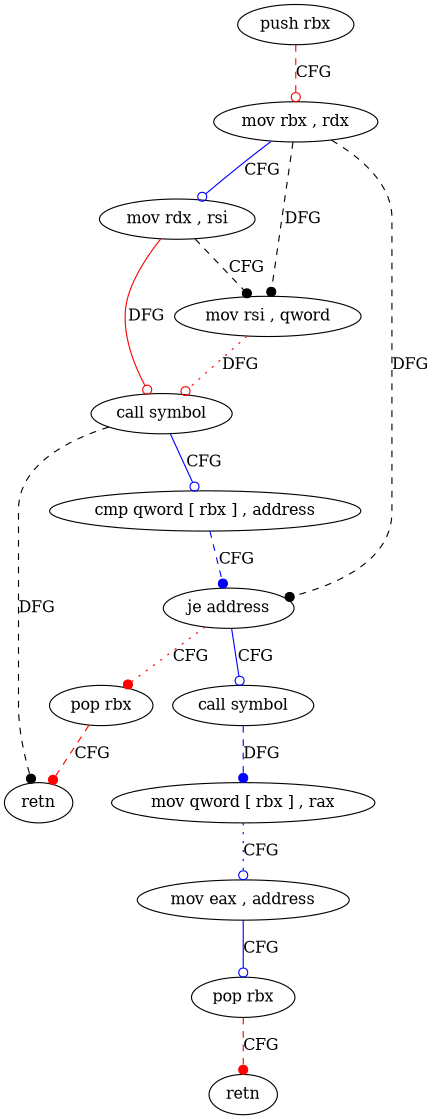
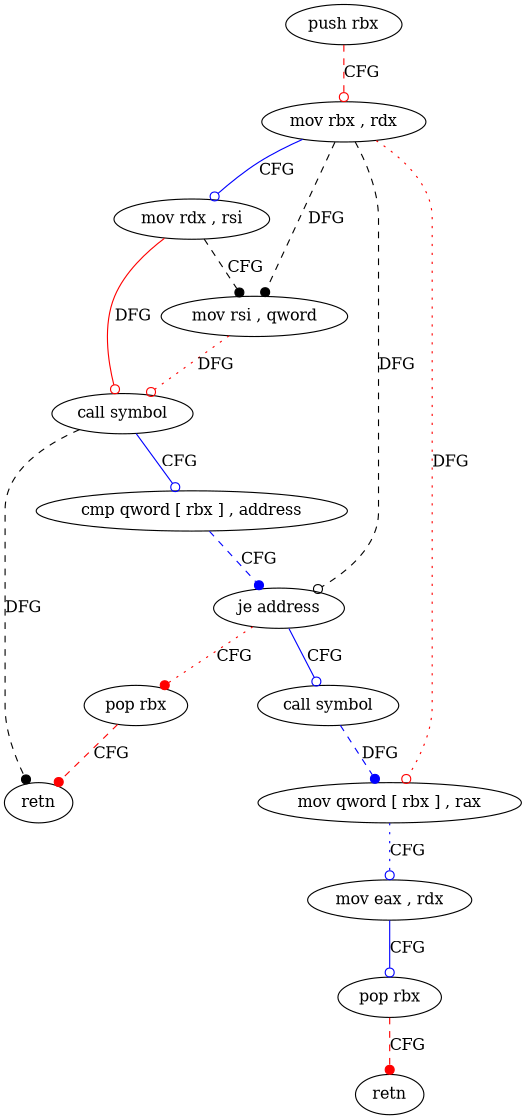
edge "mov rbx , rdx" -> "je address": arrowhead dot -> odot
edge "mov rbx , rdx" -> "mov qword [ rbx ] , rax": added, label "DFG"
node "mov eax , address": label "mov eax , address" -> "mov eax , rdx"
